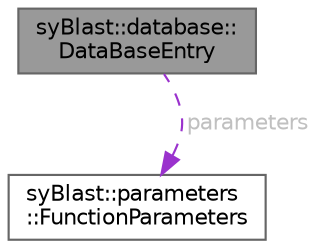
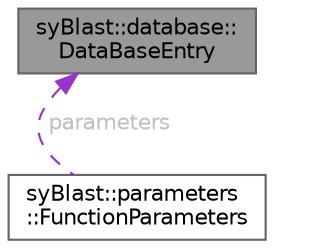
edge "syBlast::database:: DataBaseEntry" -> "syBlast::parameters ::FunctionParameters": reversed
